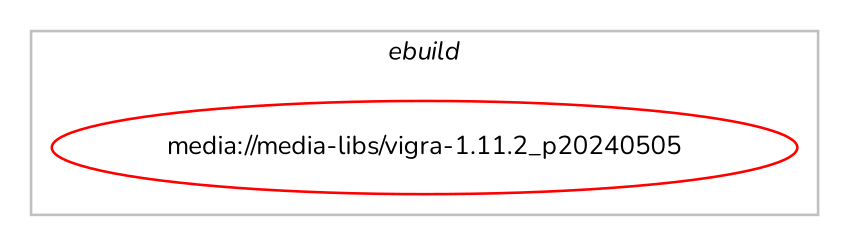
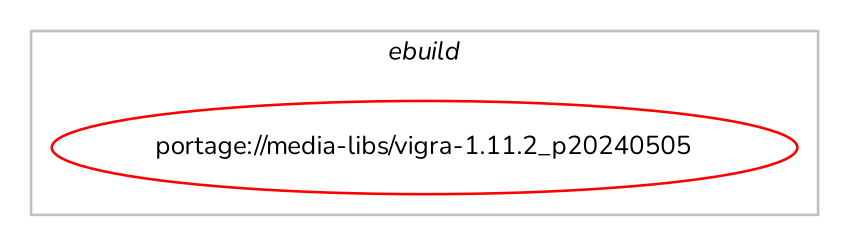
node "media://media-libs/vigra-1.11.2_p20240505": label "media://media-libs/vigra-1.11.2_p20240505" -> "portage://media-libs/vigra-1.11.2_p20240505"
